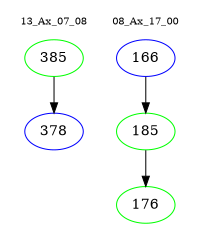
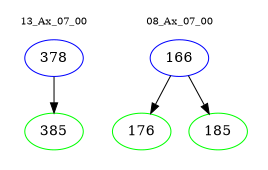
cluster "13_Ax_07_08": label "13_Ax_07_08" -> "13_Ax_07_00"
cluster "08_Ax_17_00": label "08_Ax_17_00" -> "08_Ax_07_00"
edge "385" -> "378": reversed
edge "185" -> "176": now "166" -> "176"
